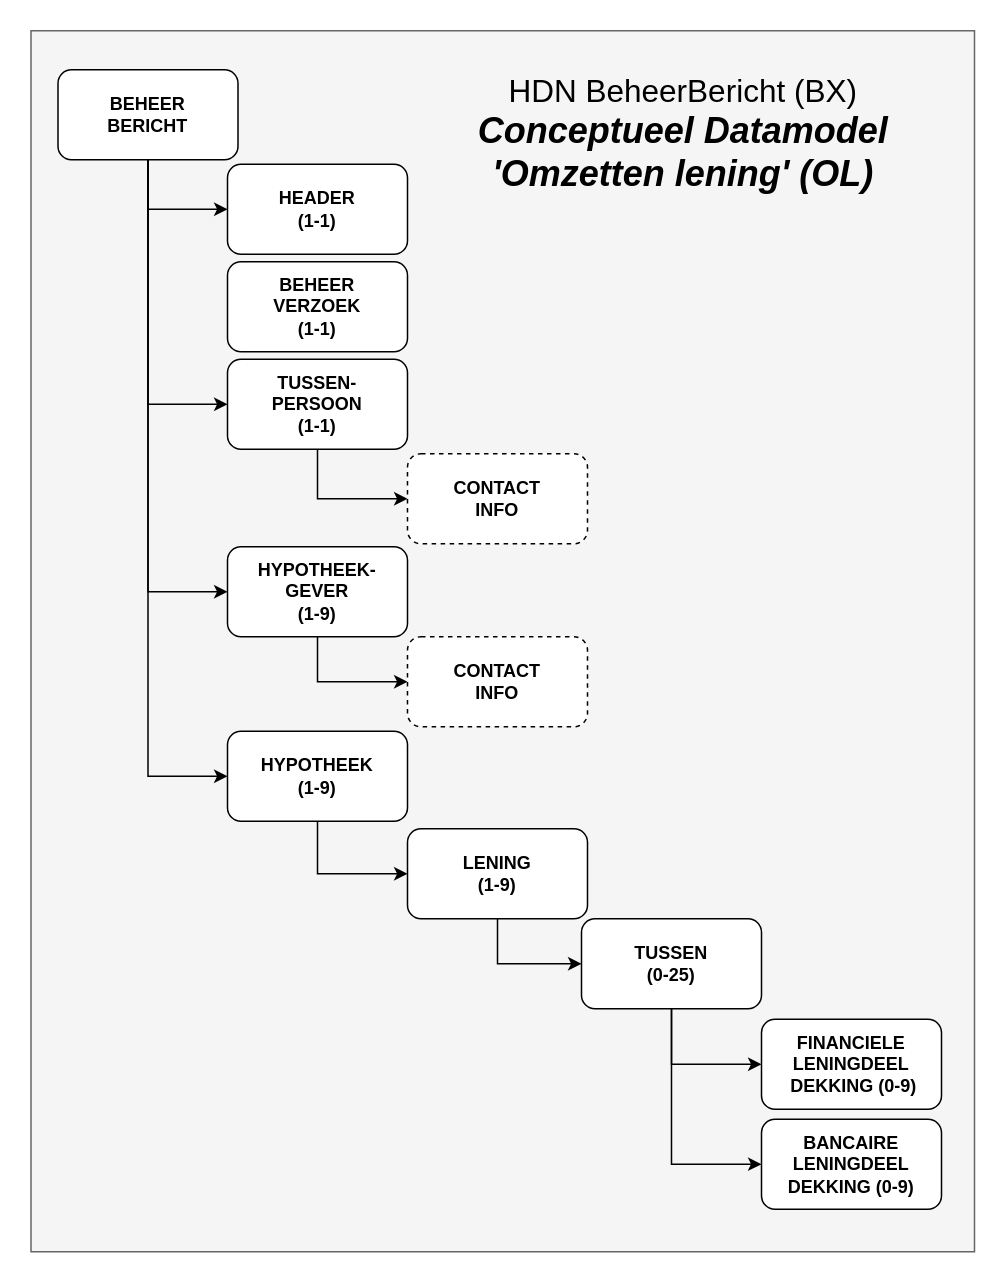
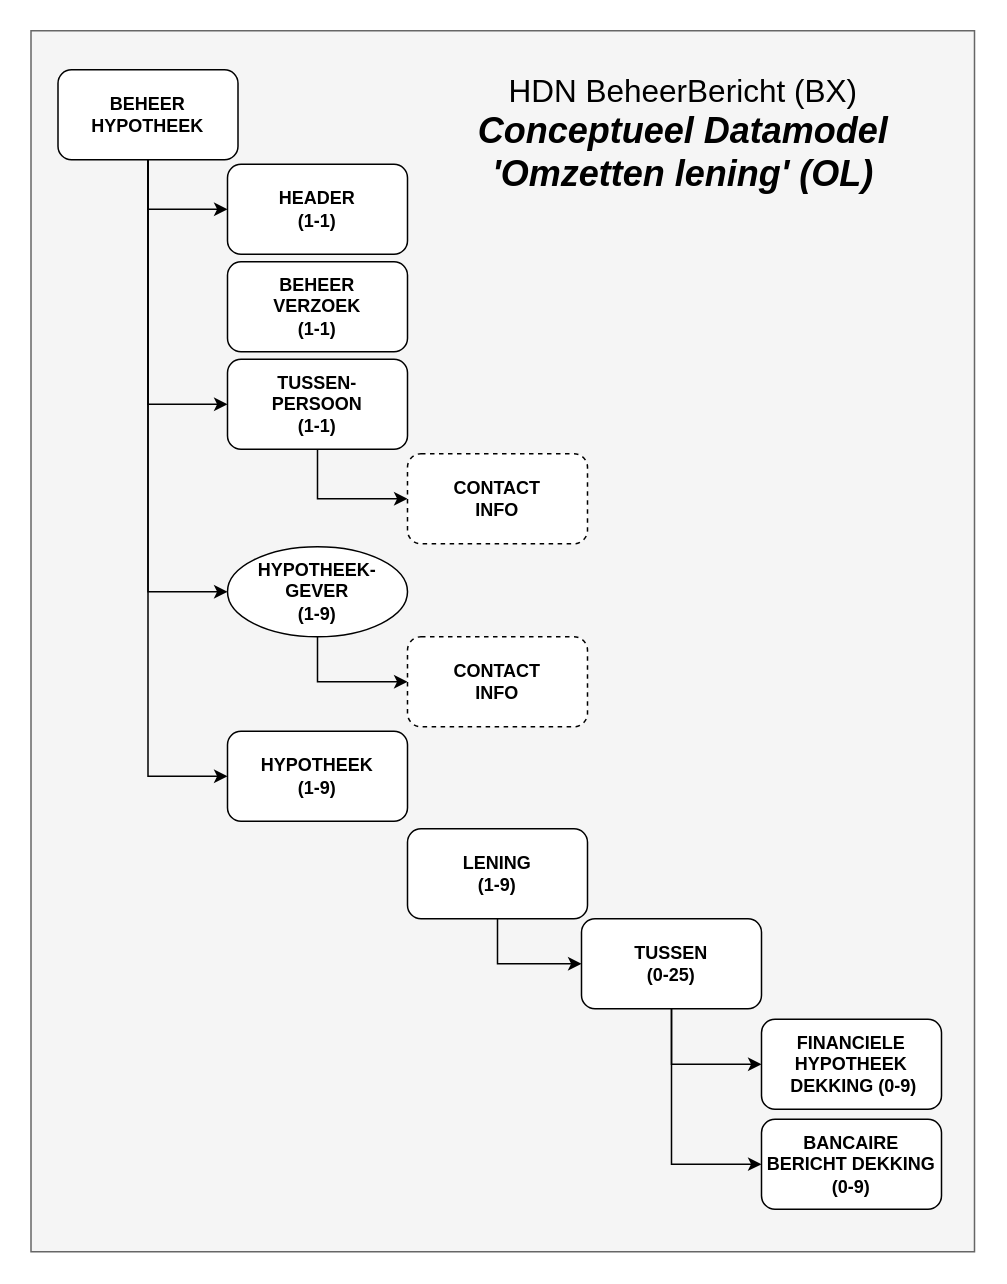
node "BEHEER BERICHT": label "BEHEER BERICHT" -> "BEHEER HYPOTHEEK"
node "HYPOTHEEK- GEVER (1-9)": shape rounded rectangle -> ellipse
edge "HYPOTHEEK (1-9)" -> "LENING (1-9)": removed
node "FINANCIELE LENINGDEEL DEKKING (0-9)": label "FINANCIELE LENINGDEEL DEKKING (0-9)" -> "FINANCIELE HYPOTHEEK DEKKING (0-9)"
node "BANCAIRE LENINGDEEL DEKKING (0-9)": label "BANCAIRE LENINGDEEL DEKKING (0-9)" -> "BANCAIRE BERICHT DEKKING (0-9)"
